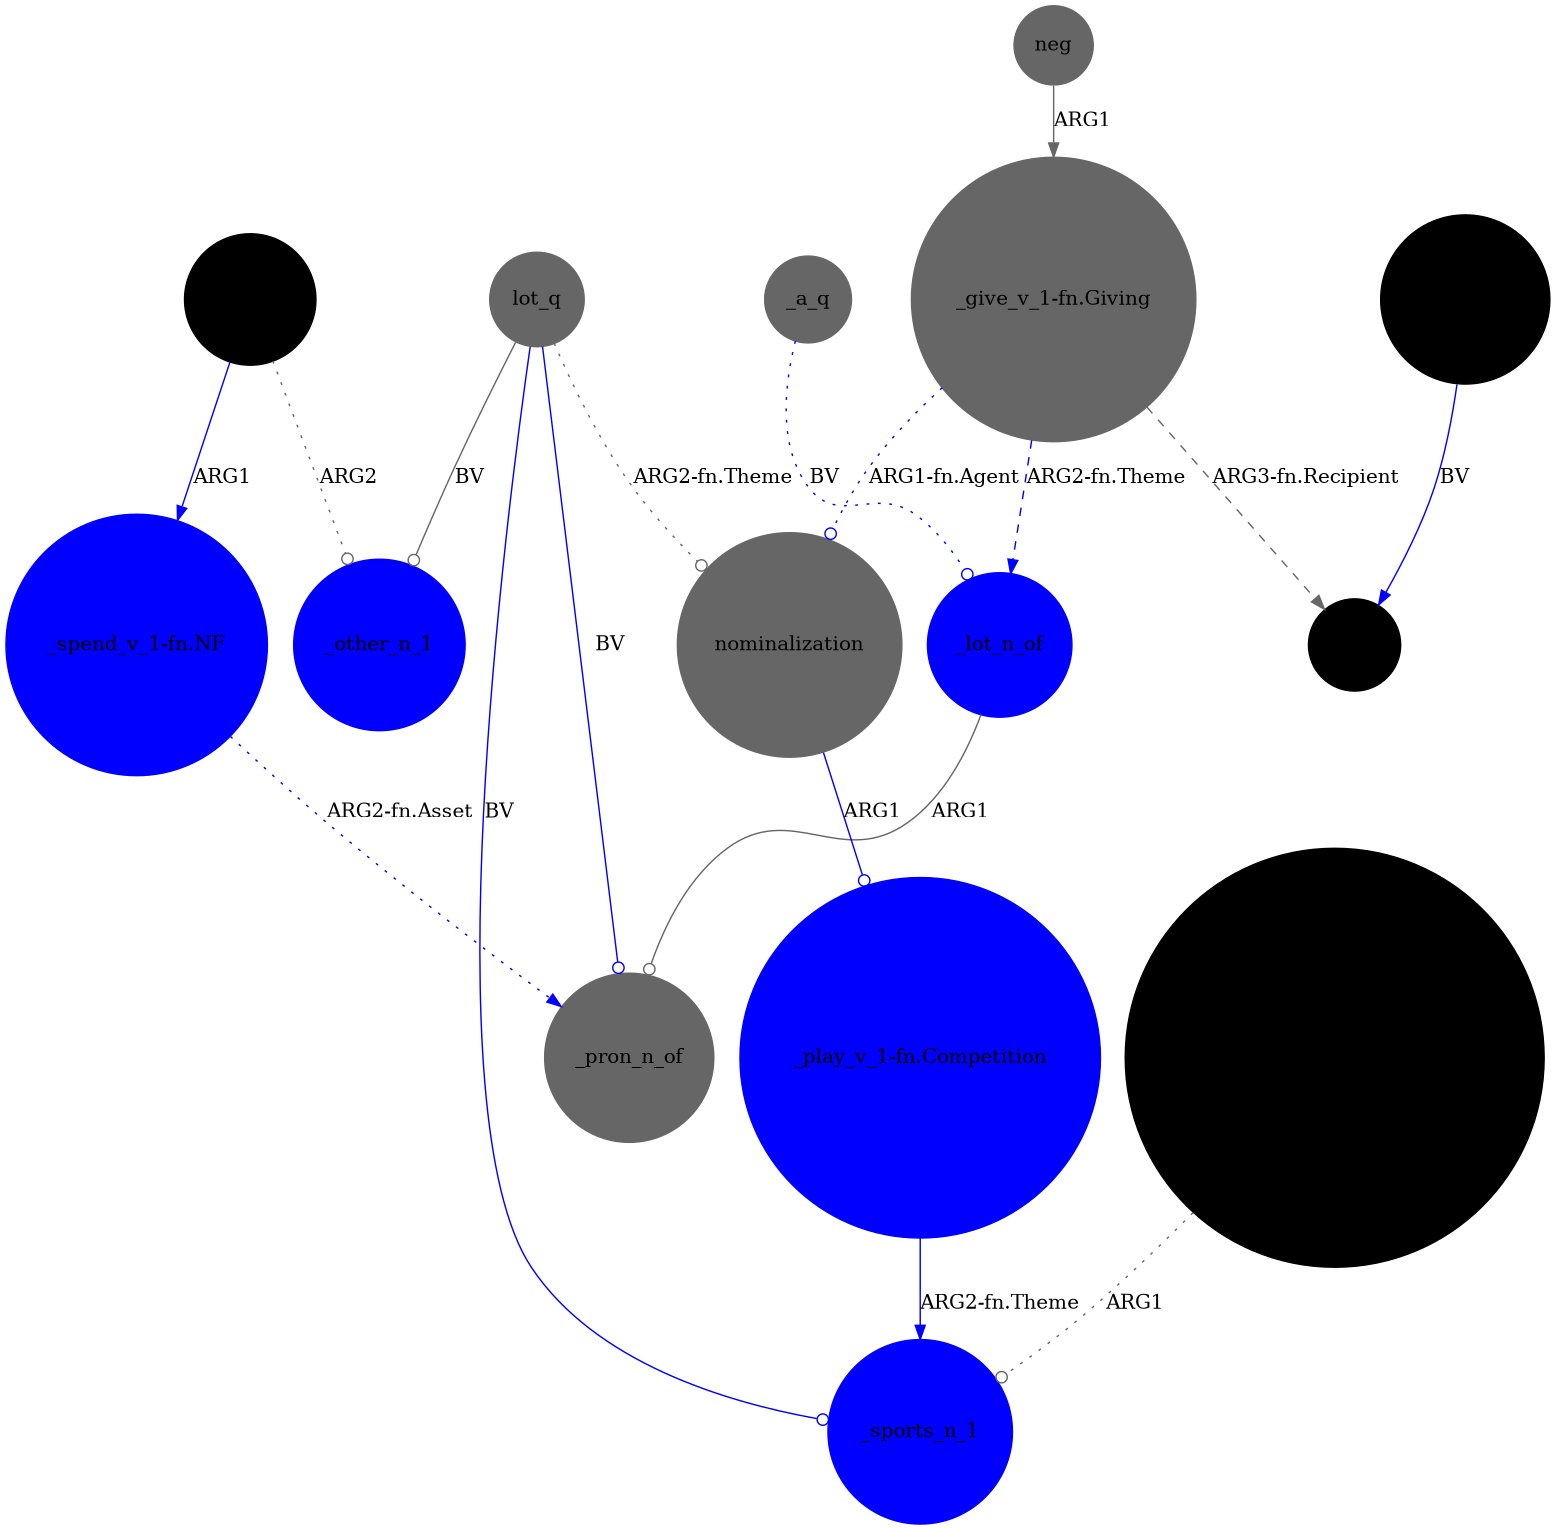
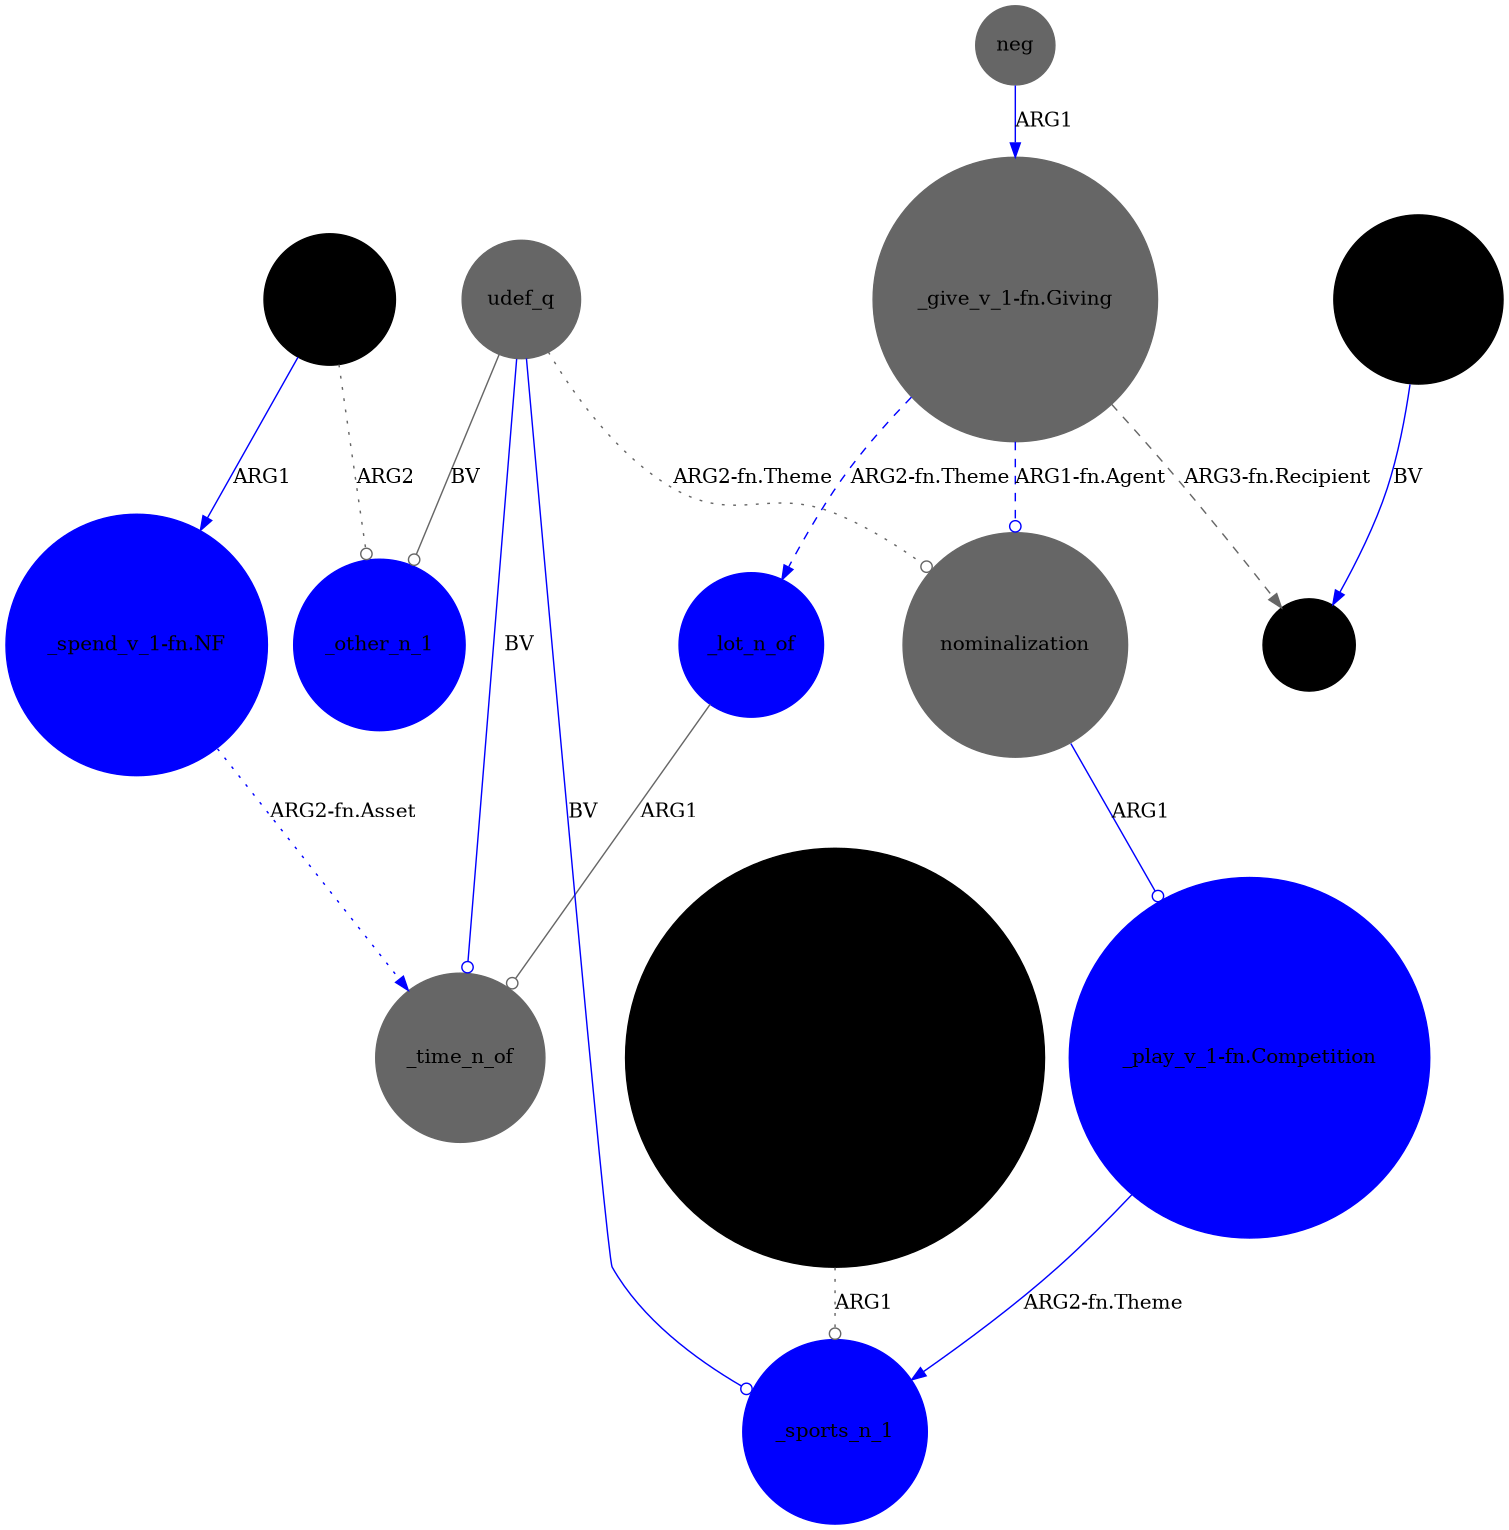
edge "neg" -> "_give_v_1-fn.Giving": color gray40 -> blue
node "lot_q": label "lot_q" -> "udef_q"
node "_a_q": removed
edge "_give_v_1-fn.Giving" -> "nominalization": style dotted -> dashed
node "_pron_n_of": label "_pron_n_of" -> "_time_n_of"
